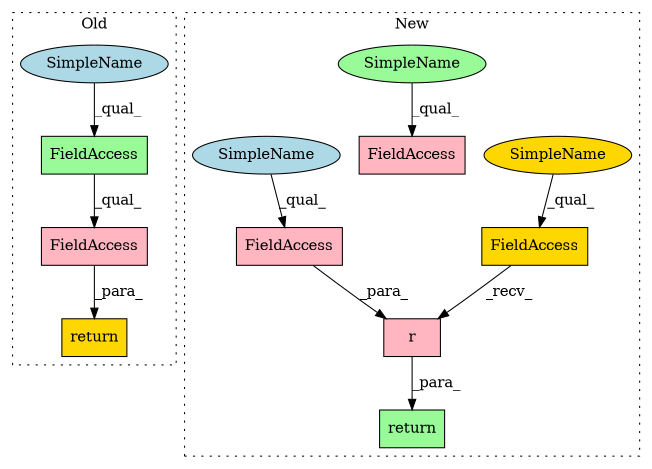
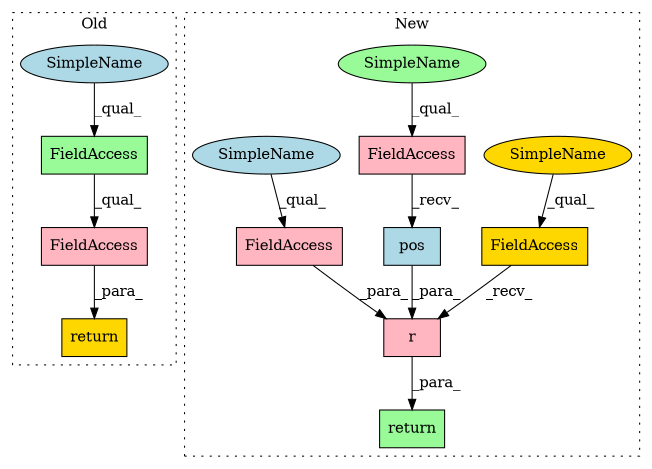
node "pos": added
